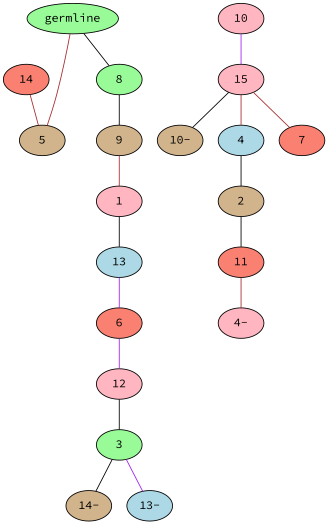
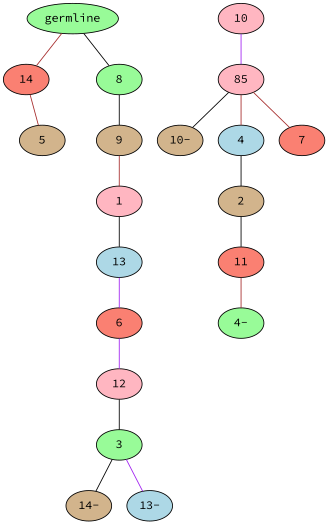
edge "germline" -- "5": now "germline" -- "14"
node "15": label "15" -> "85"
node "4-": fillcolor lightpink -> palegreen
